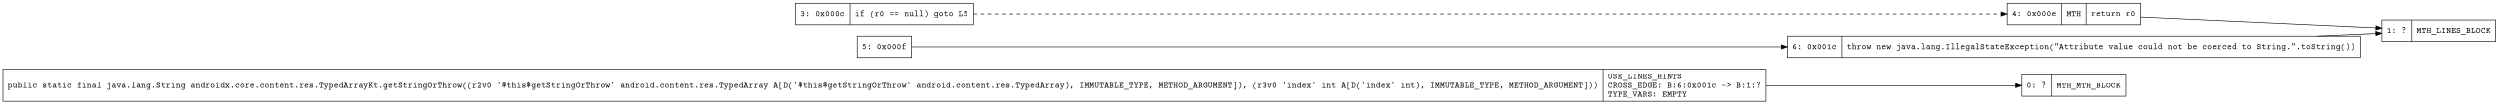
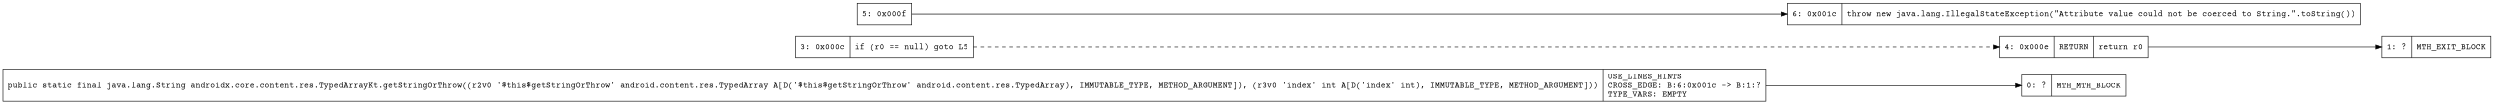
node "4: 0x000e": text "MTH" -> "RETURN"
node "1: ?": text "MTH_LINES_BLOCK" -> "MTH_EXIT_BLOCK"
edge "6: 0x001c" -> "1: ?": removed
